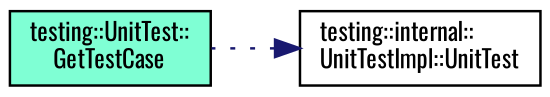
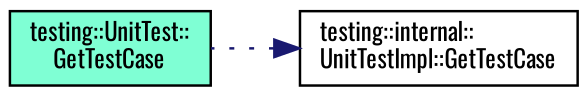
node "testing::internal:: UnitTestImpl::UnitTest": label "testing::internal:: UnitTestImpl::UnitTest" -> "testing::internal:: UnitTestImpl::GetTestCase"
